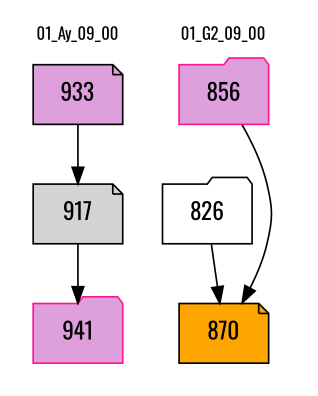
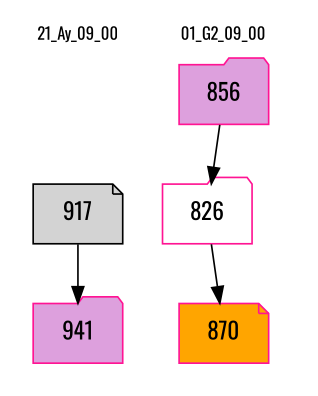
cluster "01_Ay_09_00": label "01_Ay_09_00" -> "21_Ay_09_00"
node "933": removed
edge "856" -> "870": now "856" -> "826"
node "826": color black -> deeppink
node "870": color black -> deeppink
